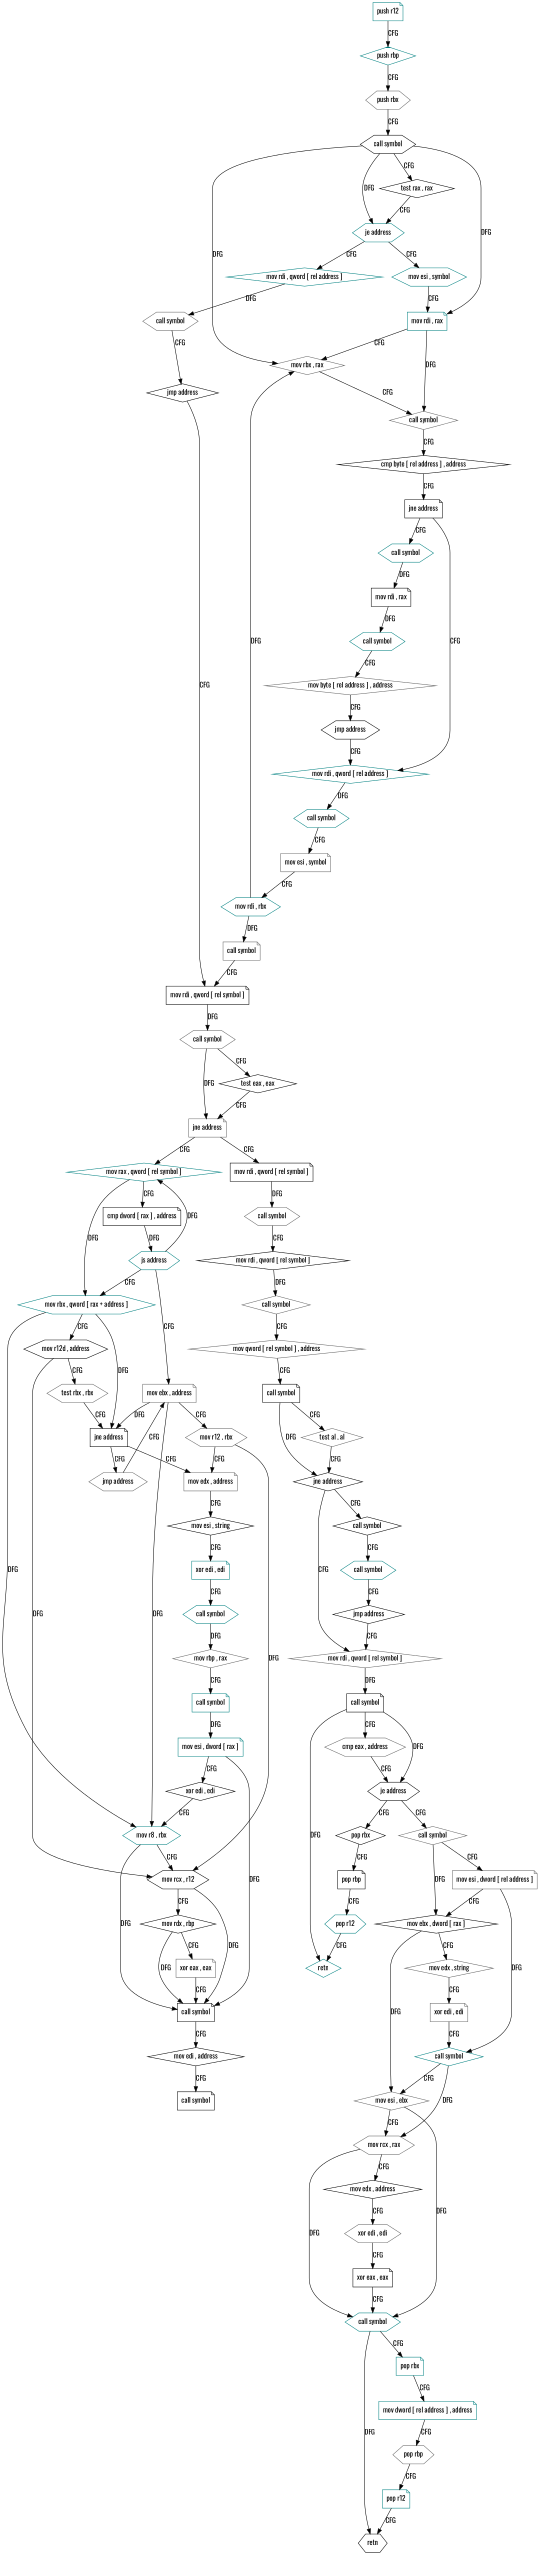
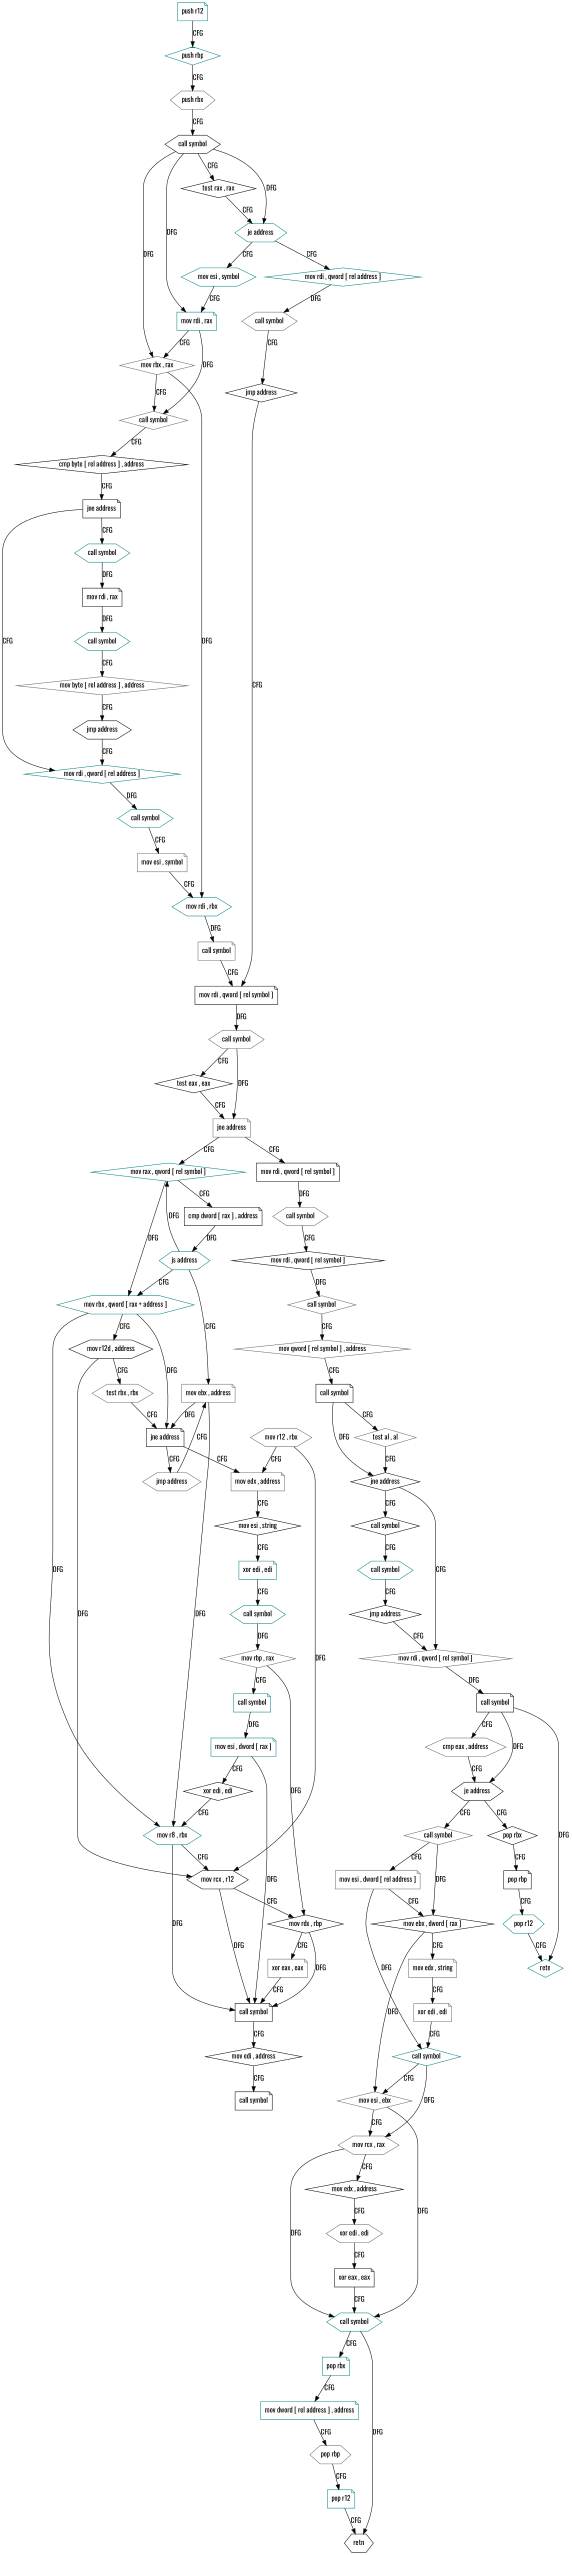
edge "mov rdi , rbx" -> "mov rbx , rax": reversed
edge "mov ebx , address" -> "mov r12 , rbx": removed, label "CFG"
edge "mov rbp , rax" -> "mov rdx , rbp": added, label "DFG"
node "mov edx , string": shape diamond -> note
